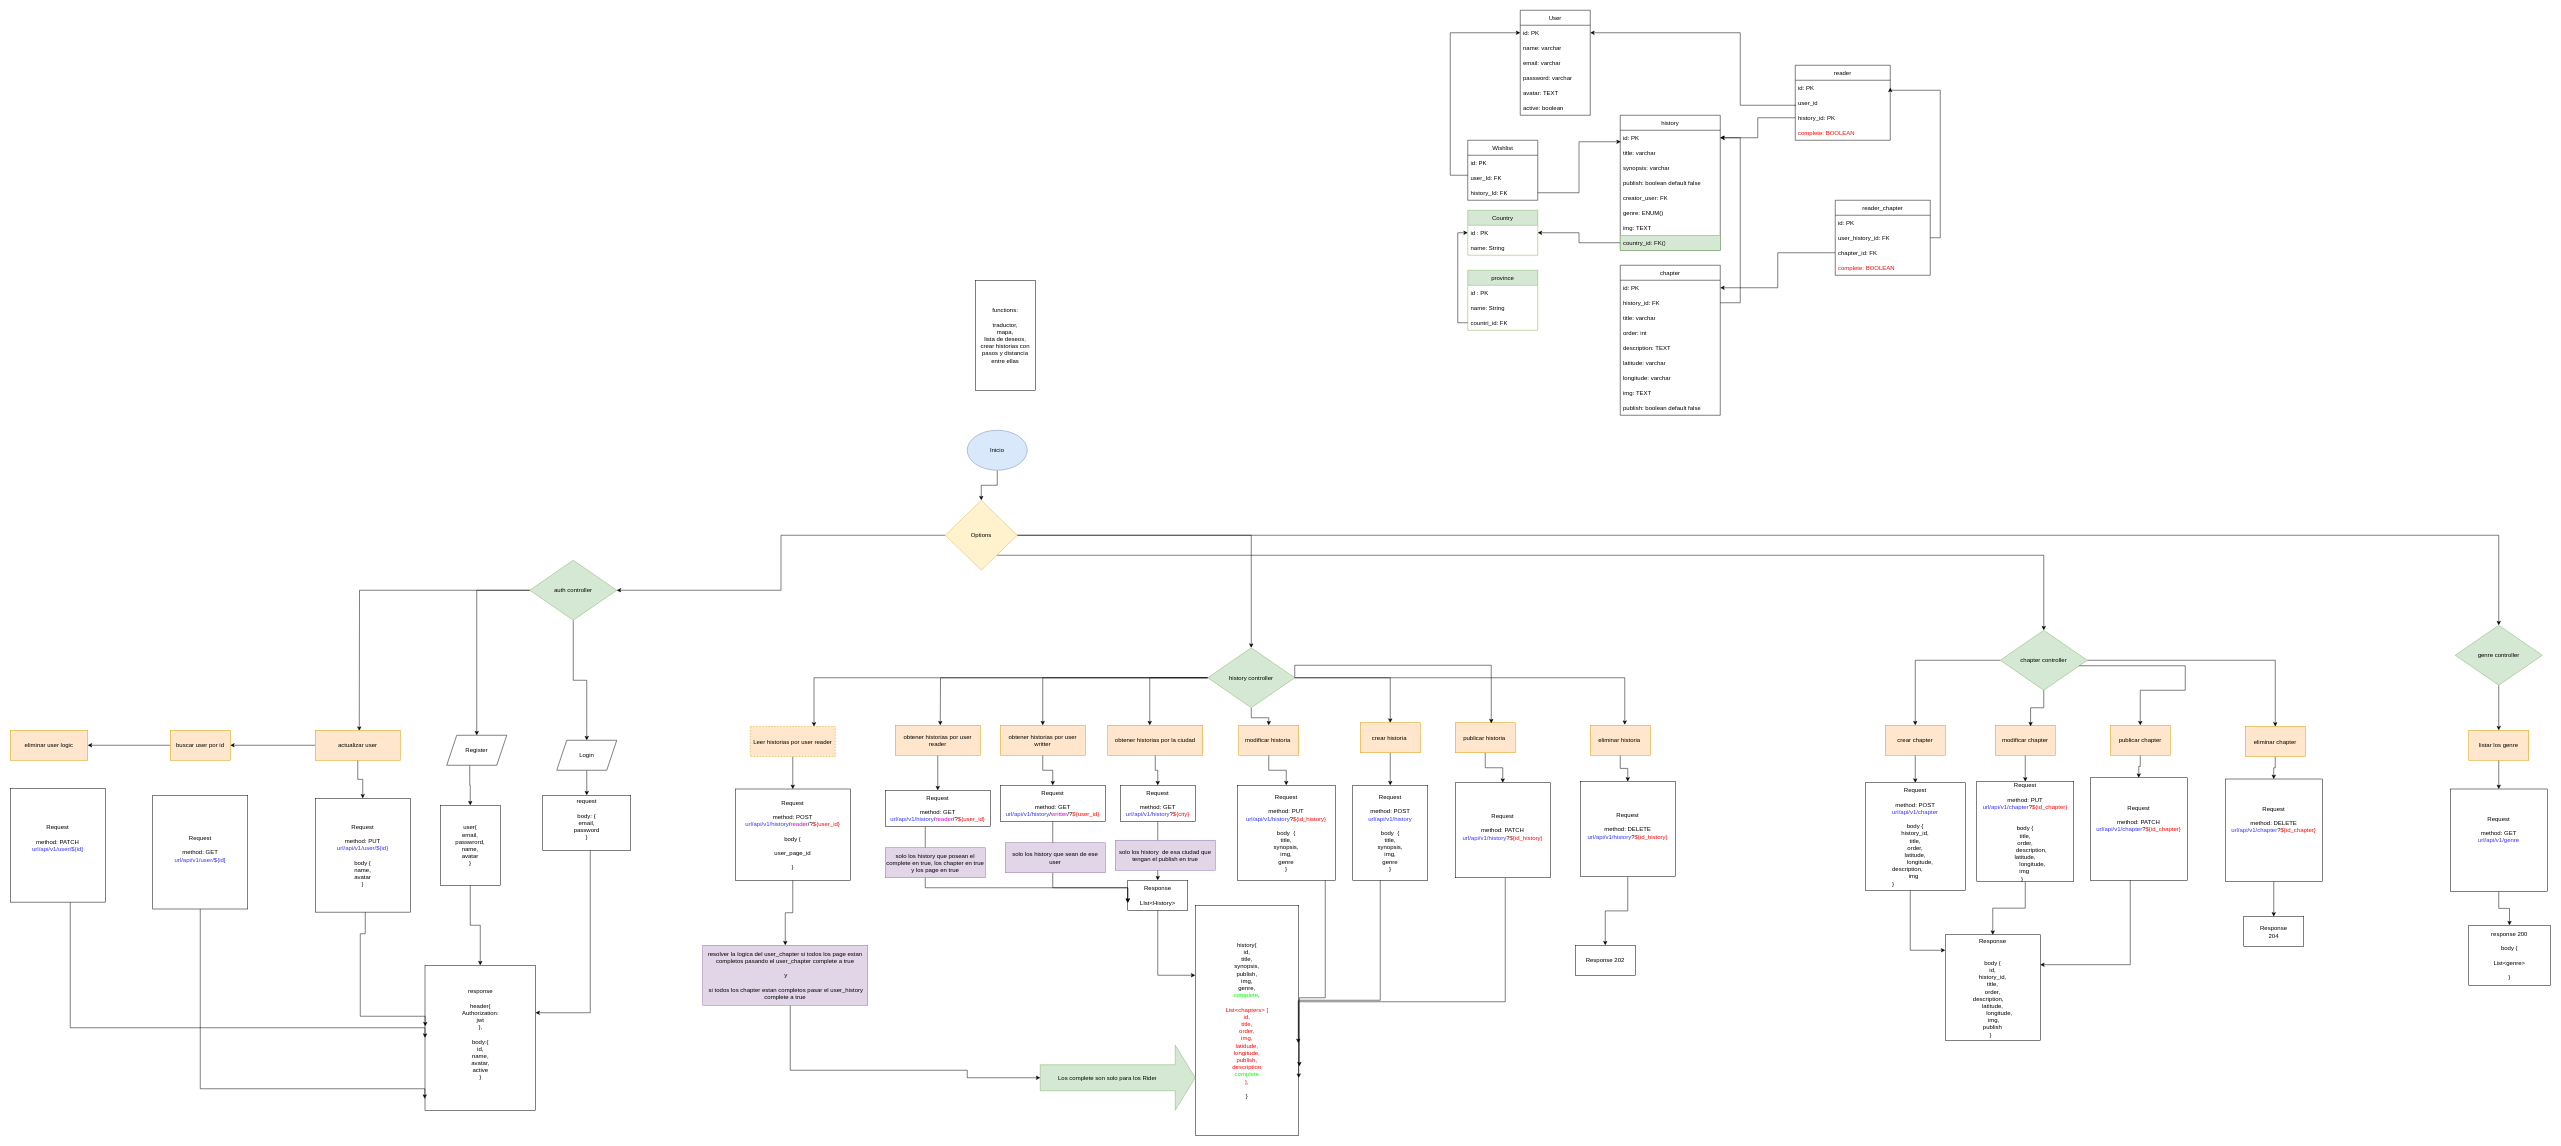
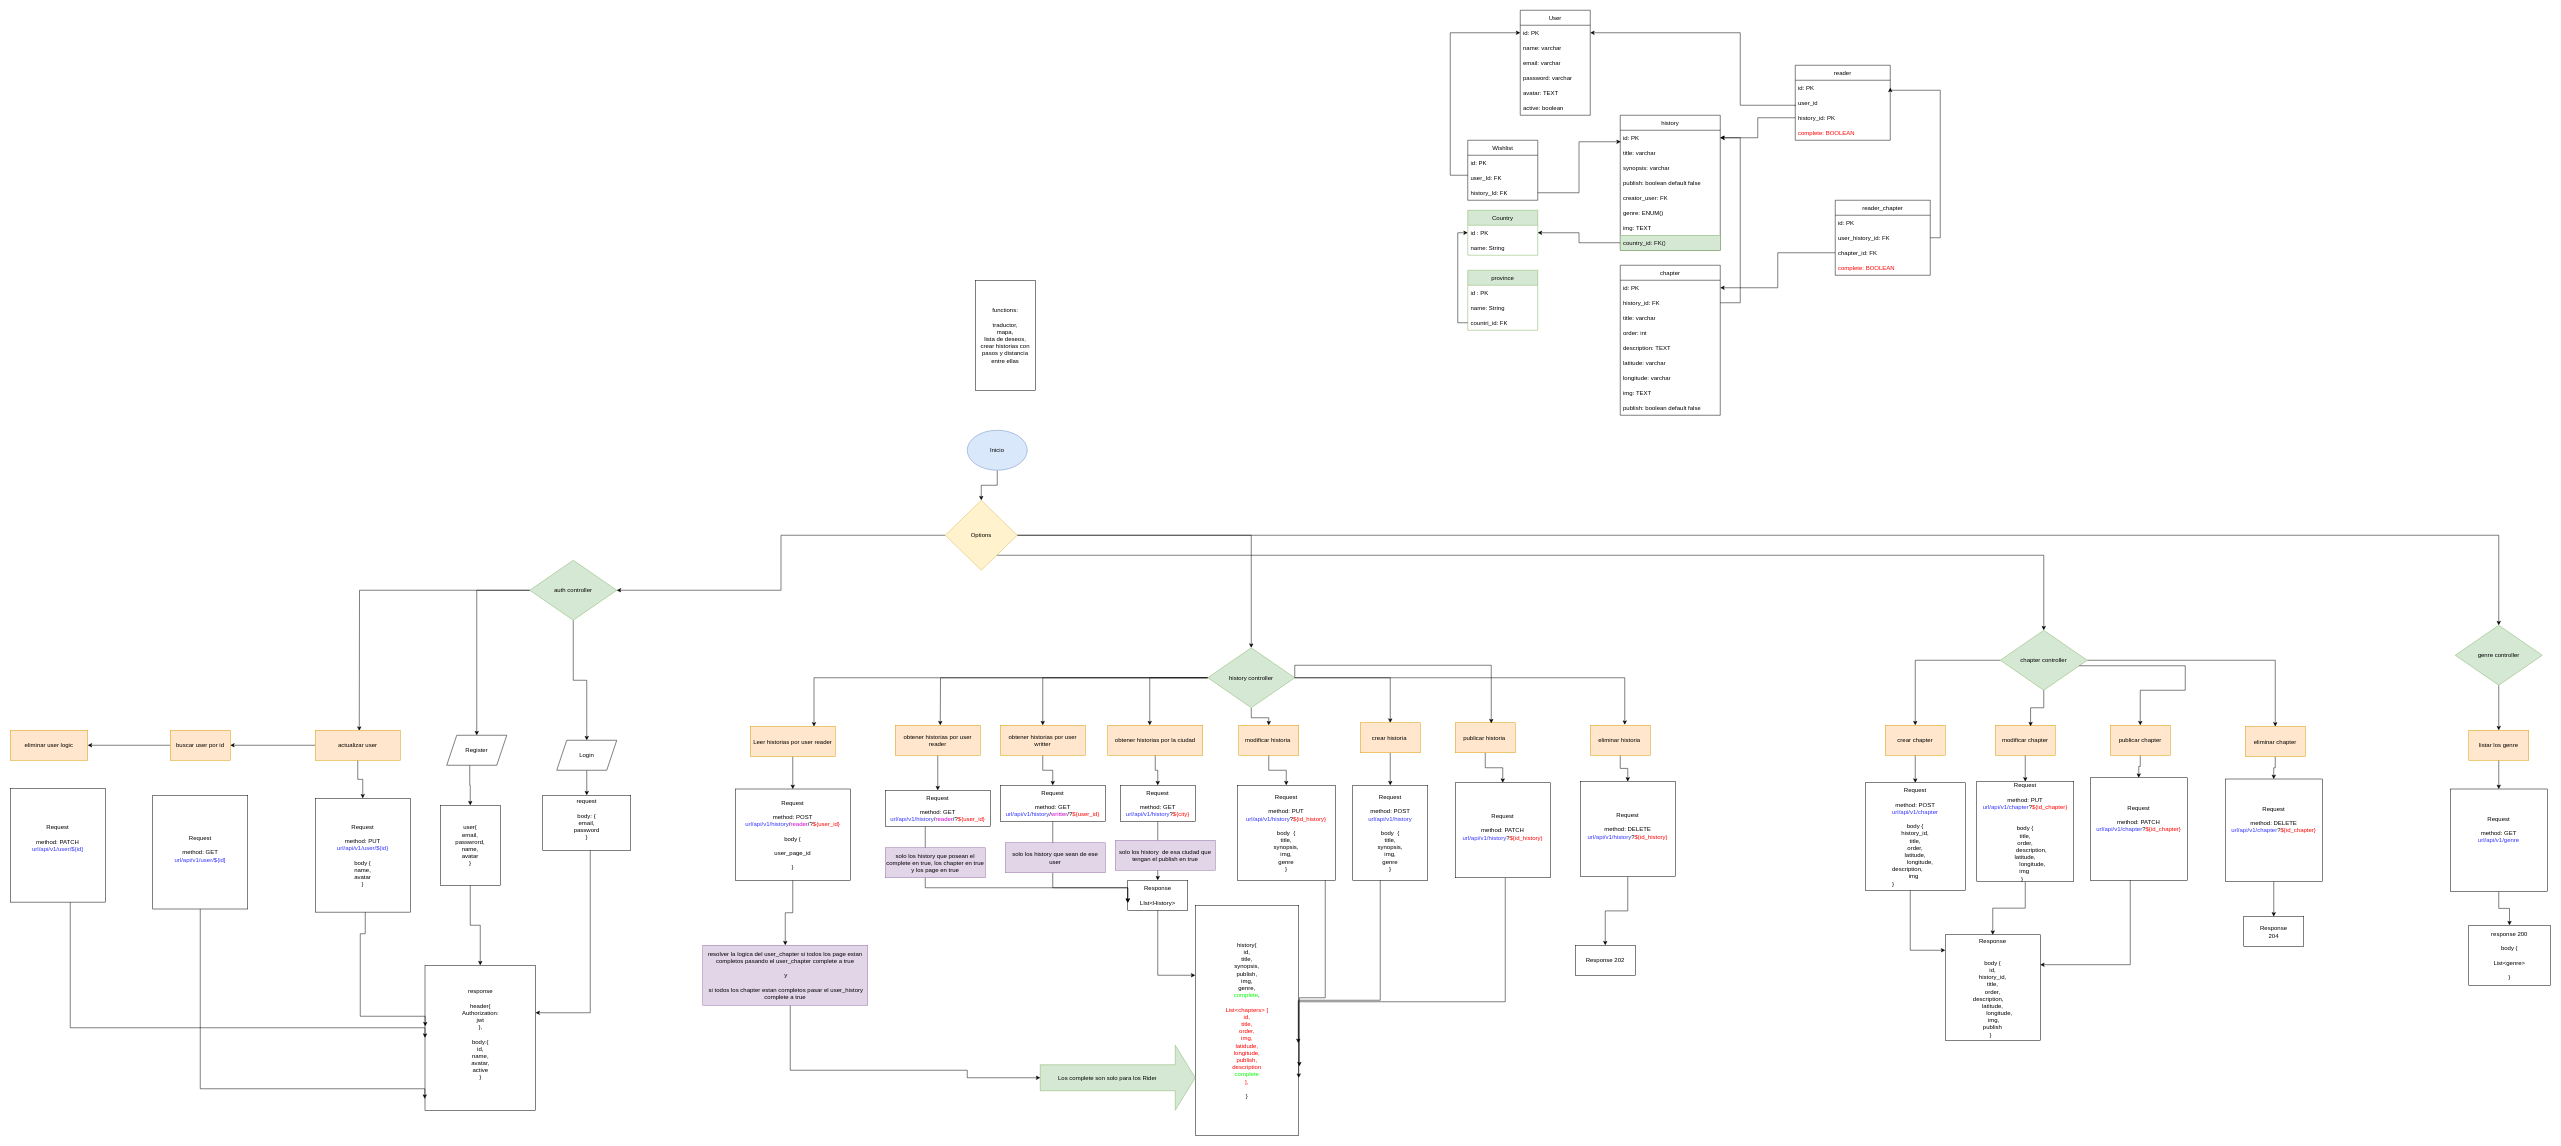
node "Leer historias por user reader": style dashed -> solid
